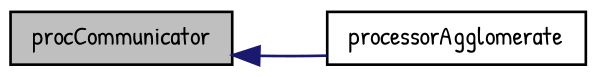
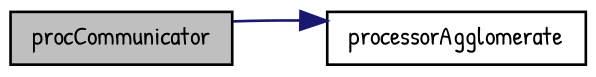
edge "processorAgglomerate" -> "procCommunicator": reversed
